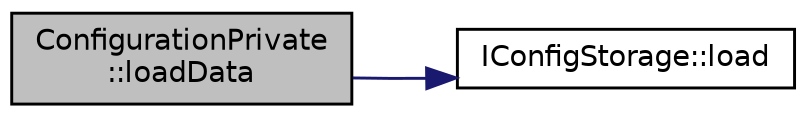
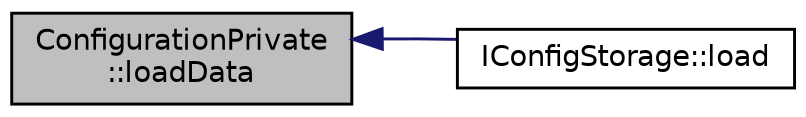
edge "ConfigurationPrivate ::loadData" -> "IConfigStorage::load": reversed
